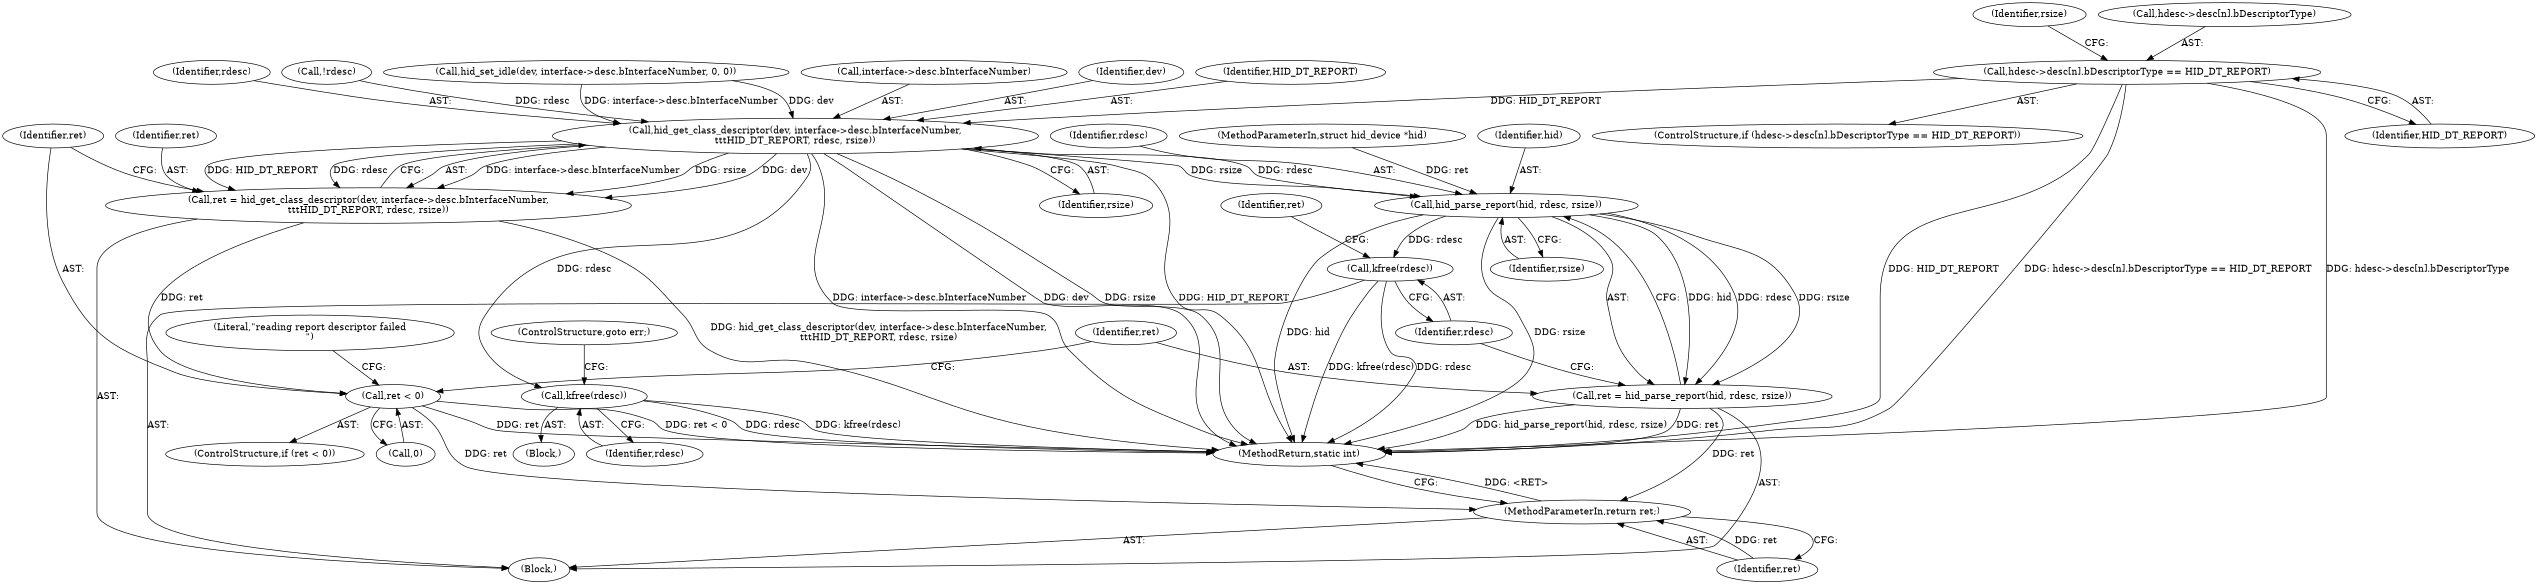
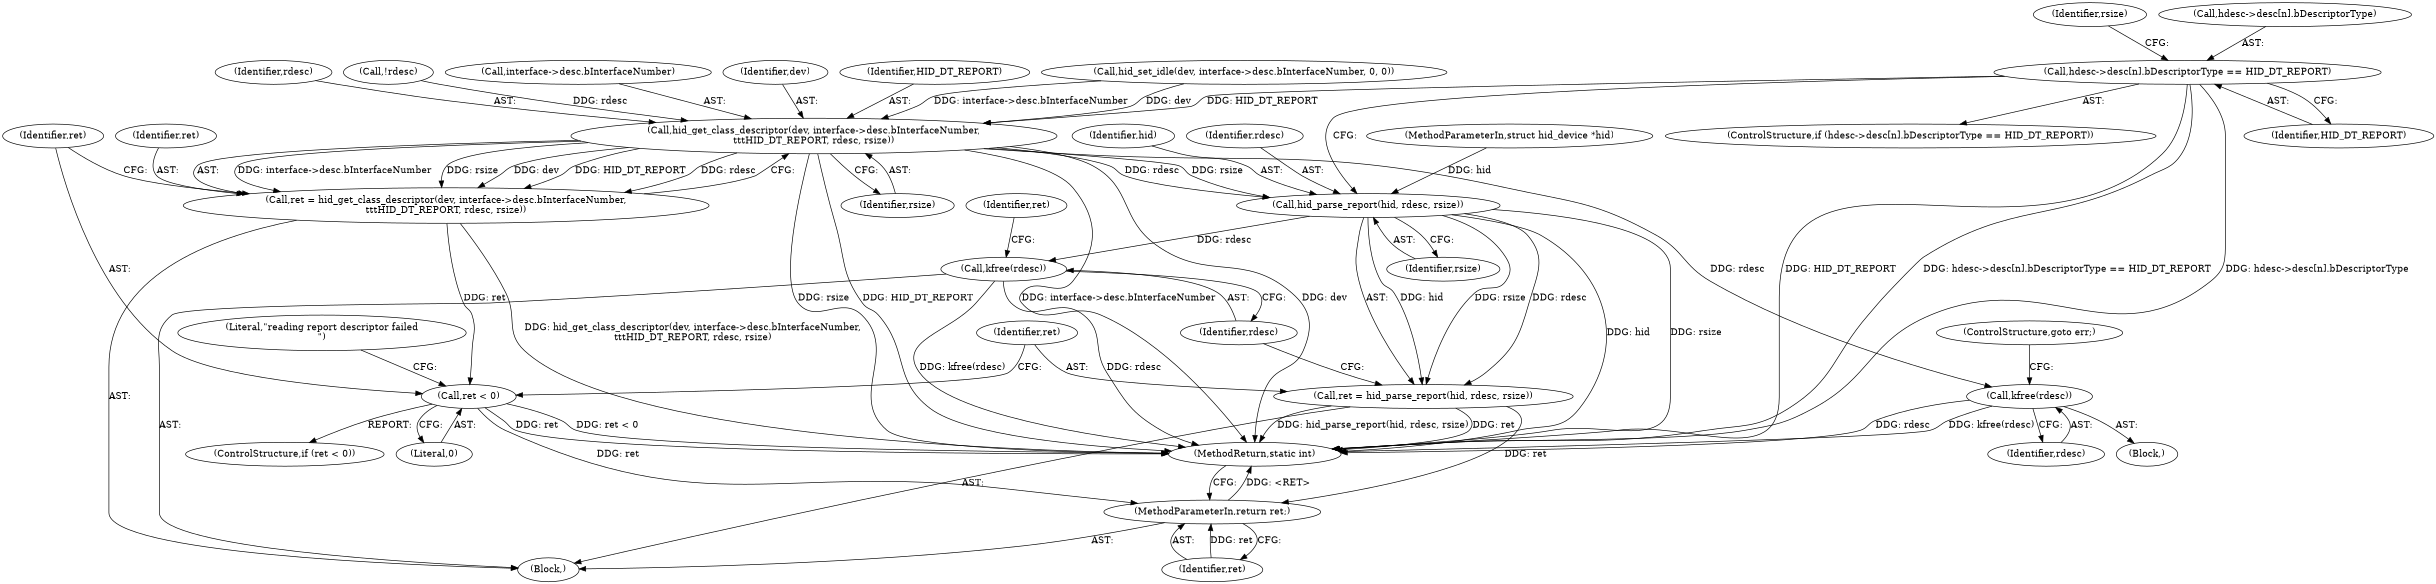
edge "(MethodParameterIn,struct hid_device *hid)" -> "(Call,hid_parse_report(hid, rdesc, rsize))": label "DDG: ret" -> "DDG: hid"
edge "(Call,ret = hid_parse_report(hid, rdesc, rsize))" -> "(Call,hid_parse_report(hid, rdesc, rsize))": now "(Call,hdesc->desc[n].bDescriptorType == HID_DT_REPORT)" -> "(Call,hid_parse_report(hid, rdesc, rsize))"
edge "(Call,ret < 0)" -> "(ControlStructure,if (ret < 0))": label "AST: " -> "REPORT: "
node "(Call,0)": label "(Call,0)" -> "(Literal,0)"
